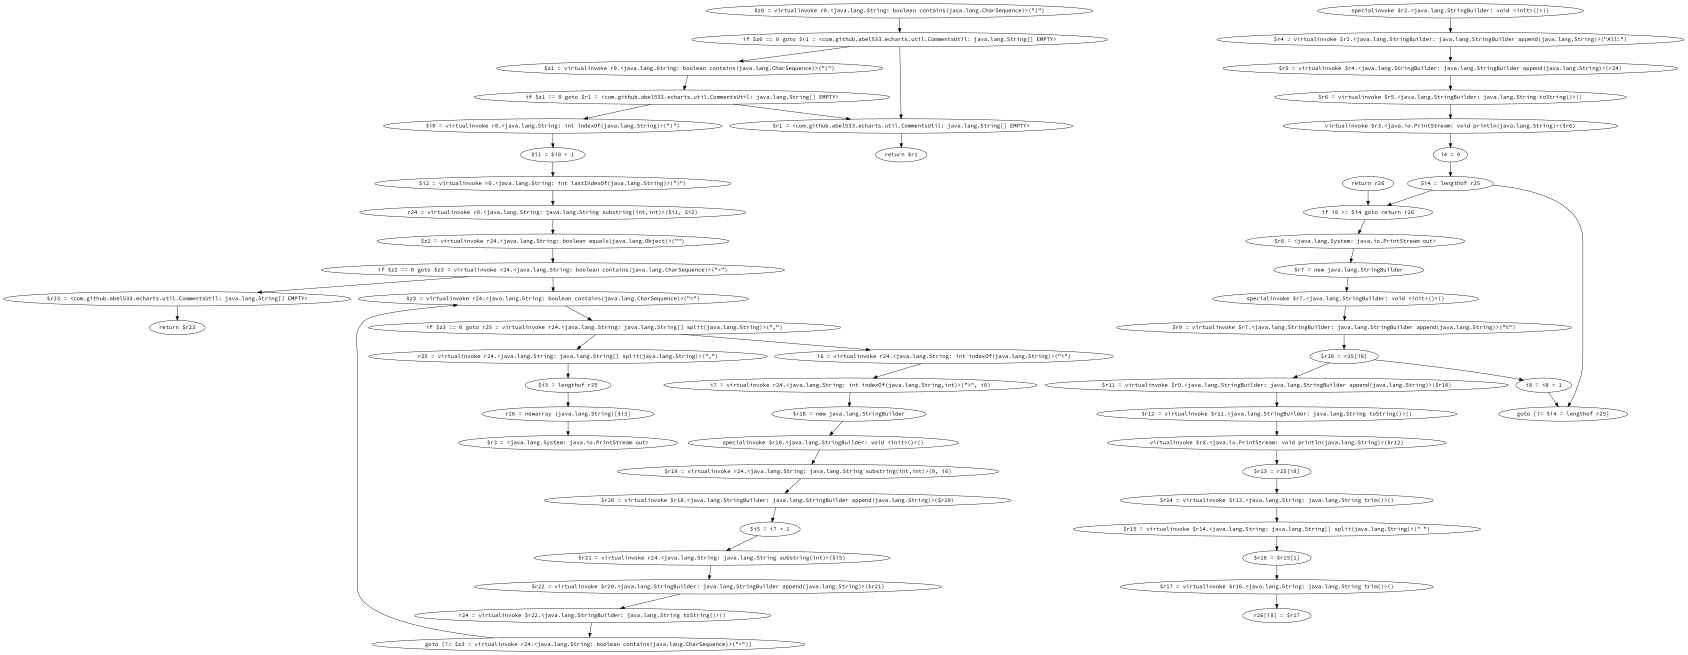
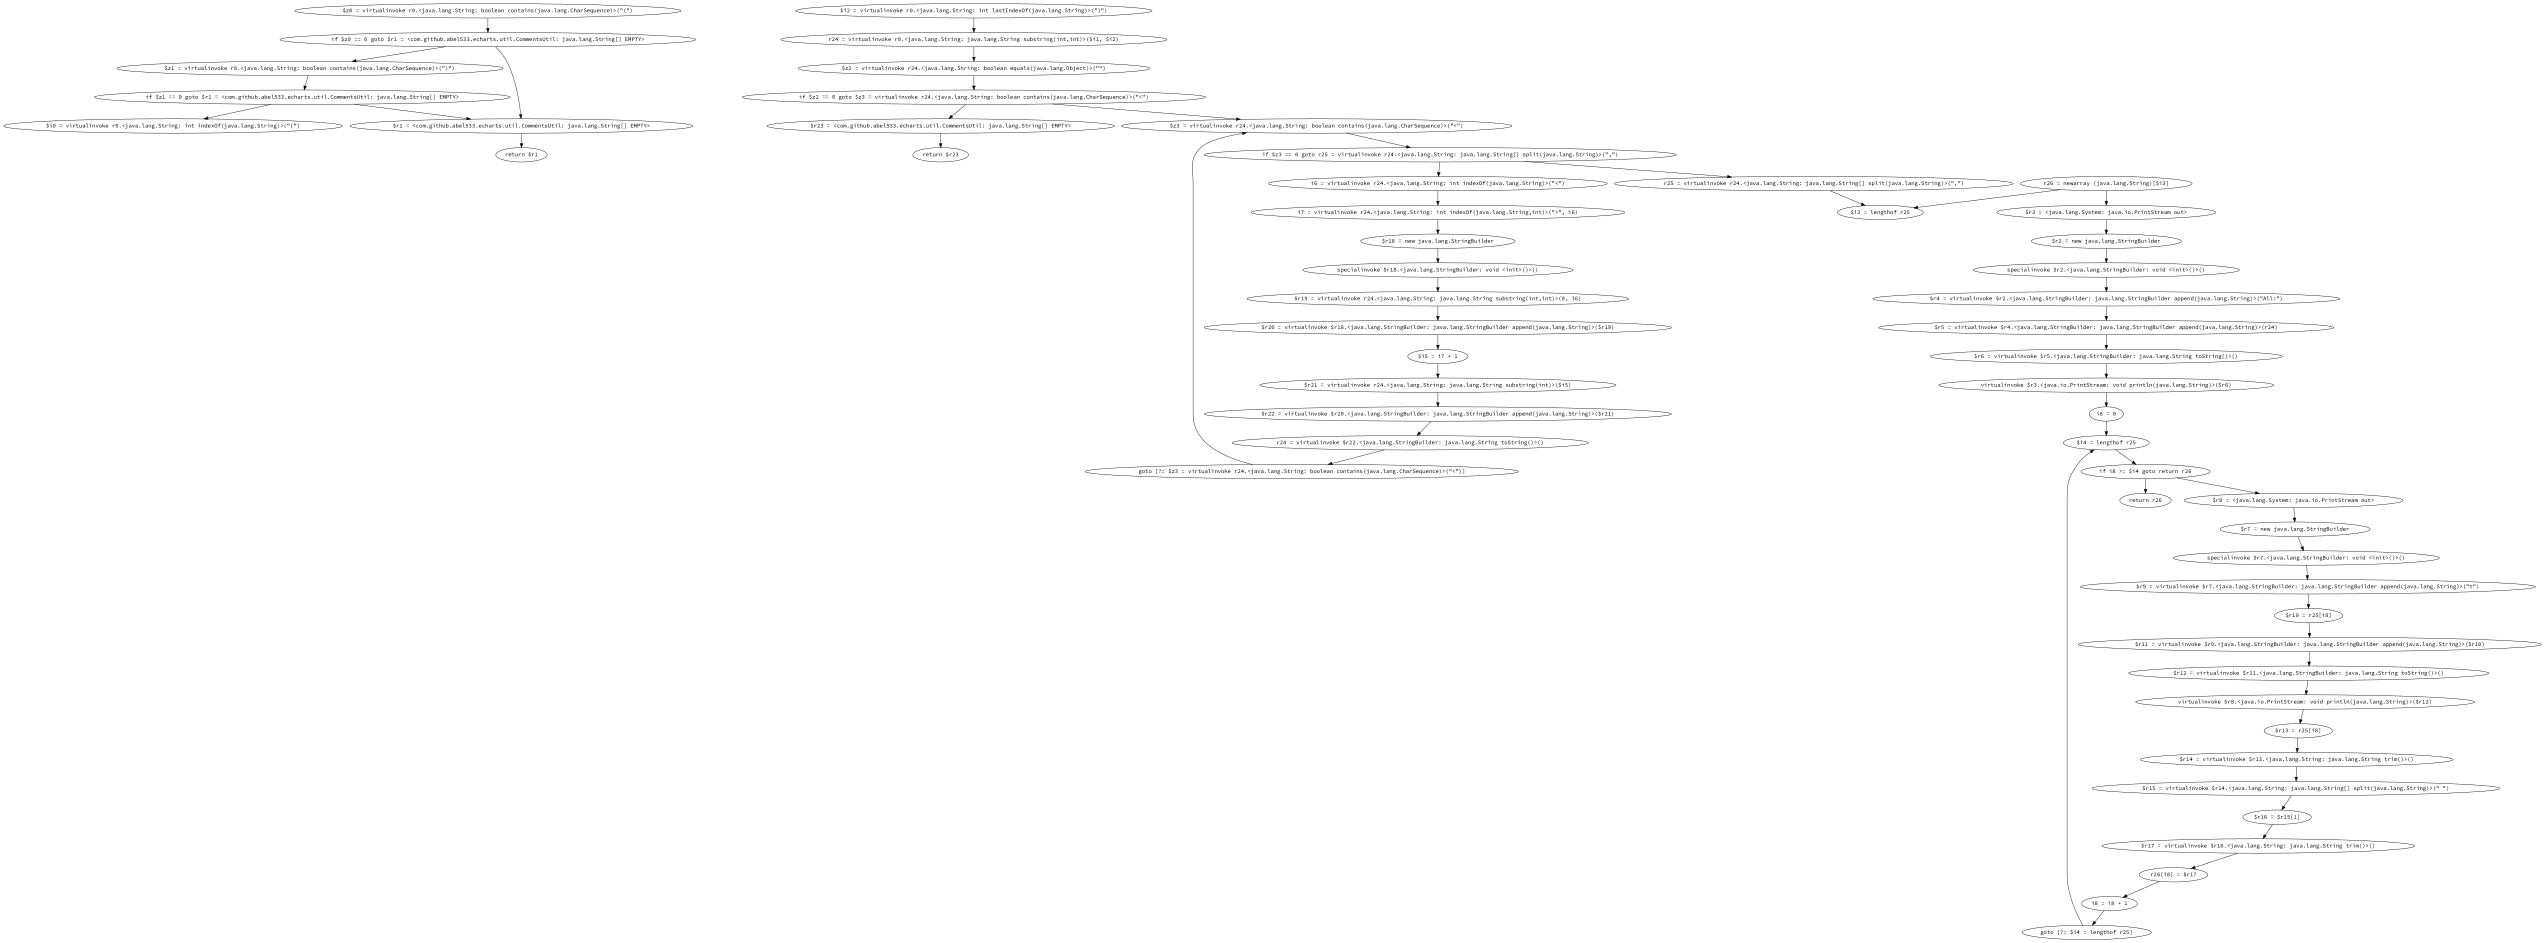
node "$i1 = $i0 + 1": removed
node "i4 = 0": label "i4 = 0" -> "i8 = 0"
edge "return r26" -> "if i8 >= $i4 goto return r26": reversed
node "$r2 = new java.lang.StringBuilder": added
edge "$i4 = lengthof r25" -> "goto [?= $i4 = lengthof r25]": reversed
edge "$r10 = r25[i8]" -> "i8 = i8 + 1": now "r26[i8] = $r17" -> "i8 = i8 + 1"
edge "$i3 = lengthof r25" -> "r26 = newarray (java.lang.String)[$i3]": reversed
